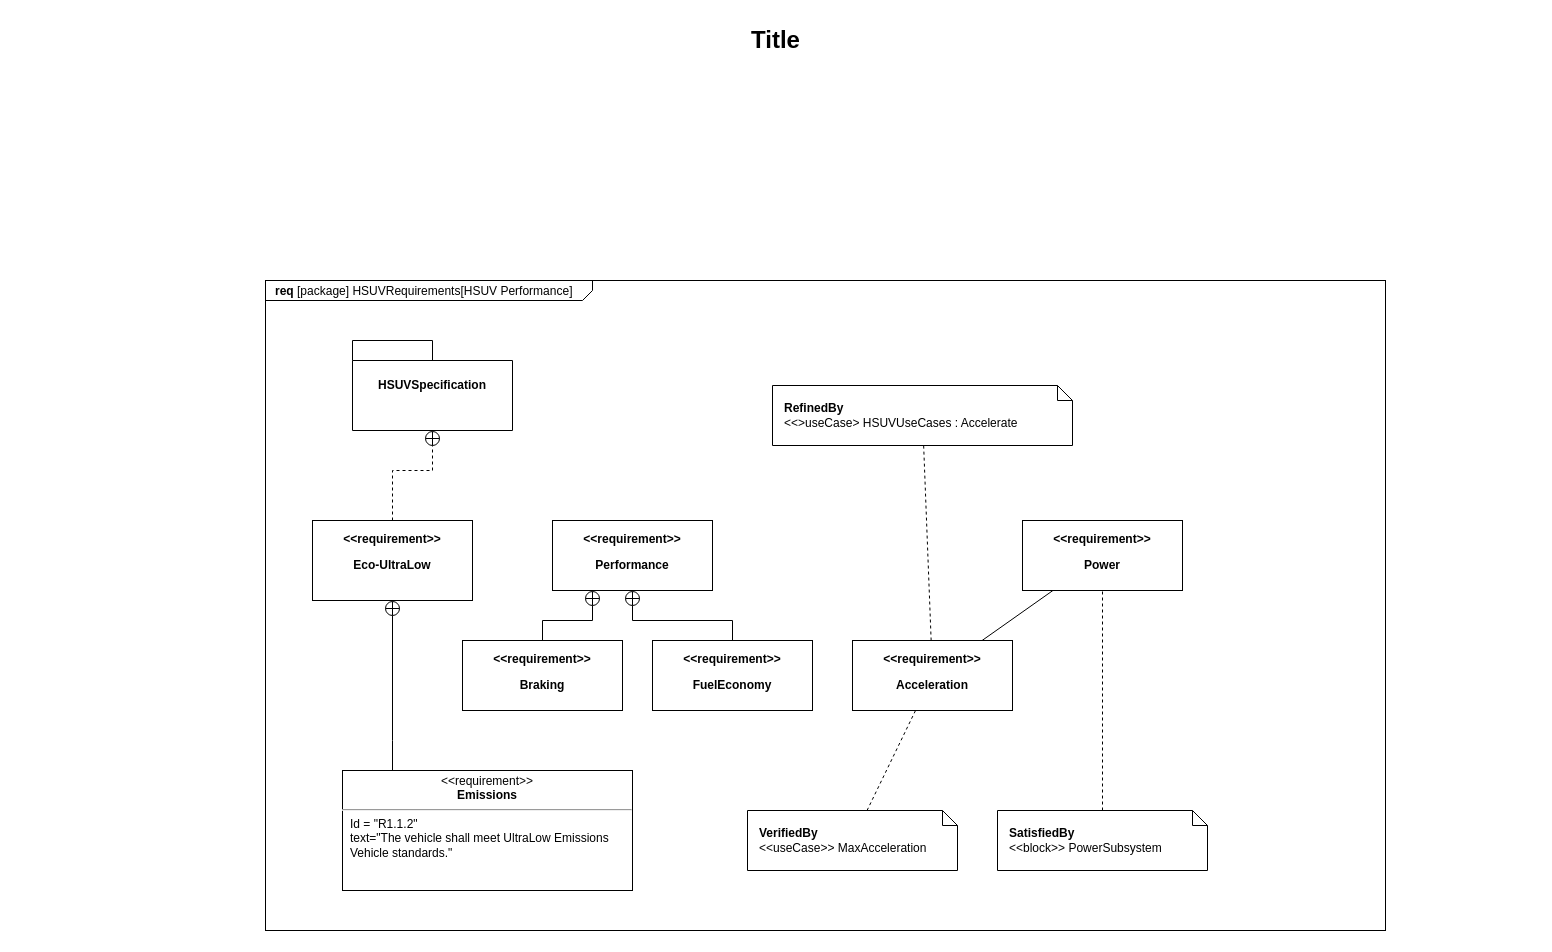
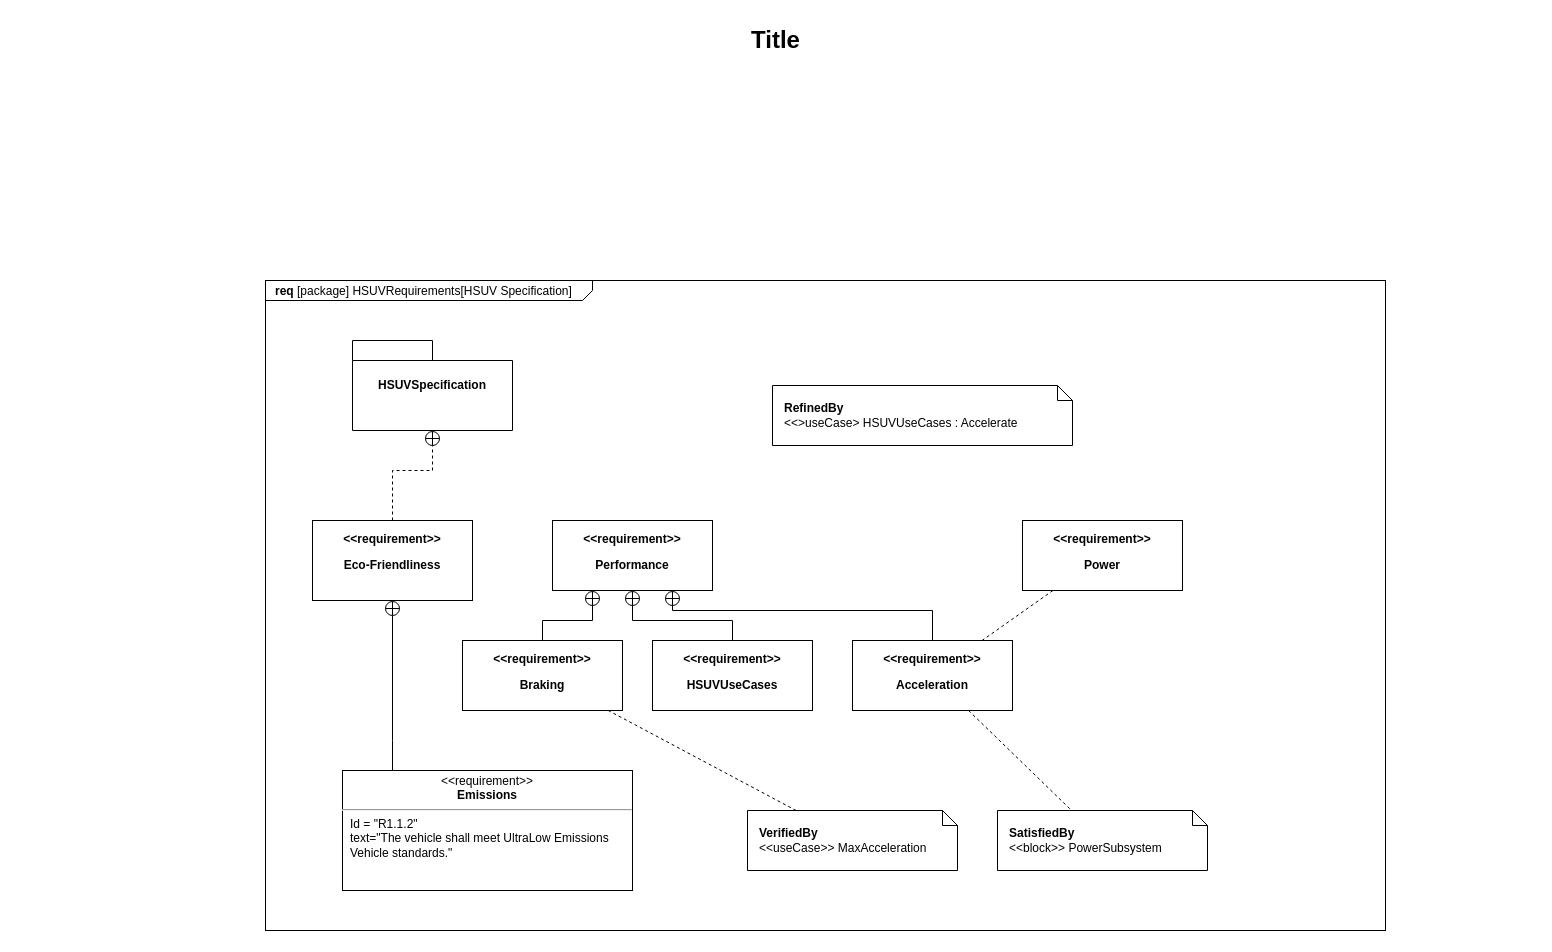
node "req [package] HSUVRequirements[HSUV Performance]": label "req [package] HSUVRequirements[HSUV Performance]" -> "req [package] HSUVRequirements[HSUV Specification]"
node "<<requirement>> Eco-UltraLow": label "<<requirement>> Eco-UltraLow" -> "<<requirement>> Eco-Friendliness"
edge "RefinedBy <<>useCase> HSUVUseCases : Accelerate" -- "<<requirement>> Acceleration": now "SatisfiedBy <<block>> PowerSubsystem" -- "<<requirement>> Acceleration"
edge "<<requirement>> Acceleration" -> "<<requirement>> Performance": added
edge "<<requirement>> Power" -- "<<requirement>> Acceleration": style solid -> dashed
node "<<requirement>> FuelEconomy": label "<<requirement>> FuelEconomy" -> "<<requirement>> HSUVUseCases"
edge "<<requirement>> Power" -- "SatisfiedBy <<block>> PowerSubsystem": removed
edge "<<requirement>> Acceleration" -- "VerifiedBy <<useCase>> MaxAcceleration": now "<<requirement>> Braking" -- "VerifiedBy <<useCase>> MaxAcceleration"
